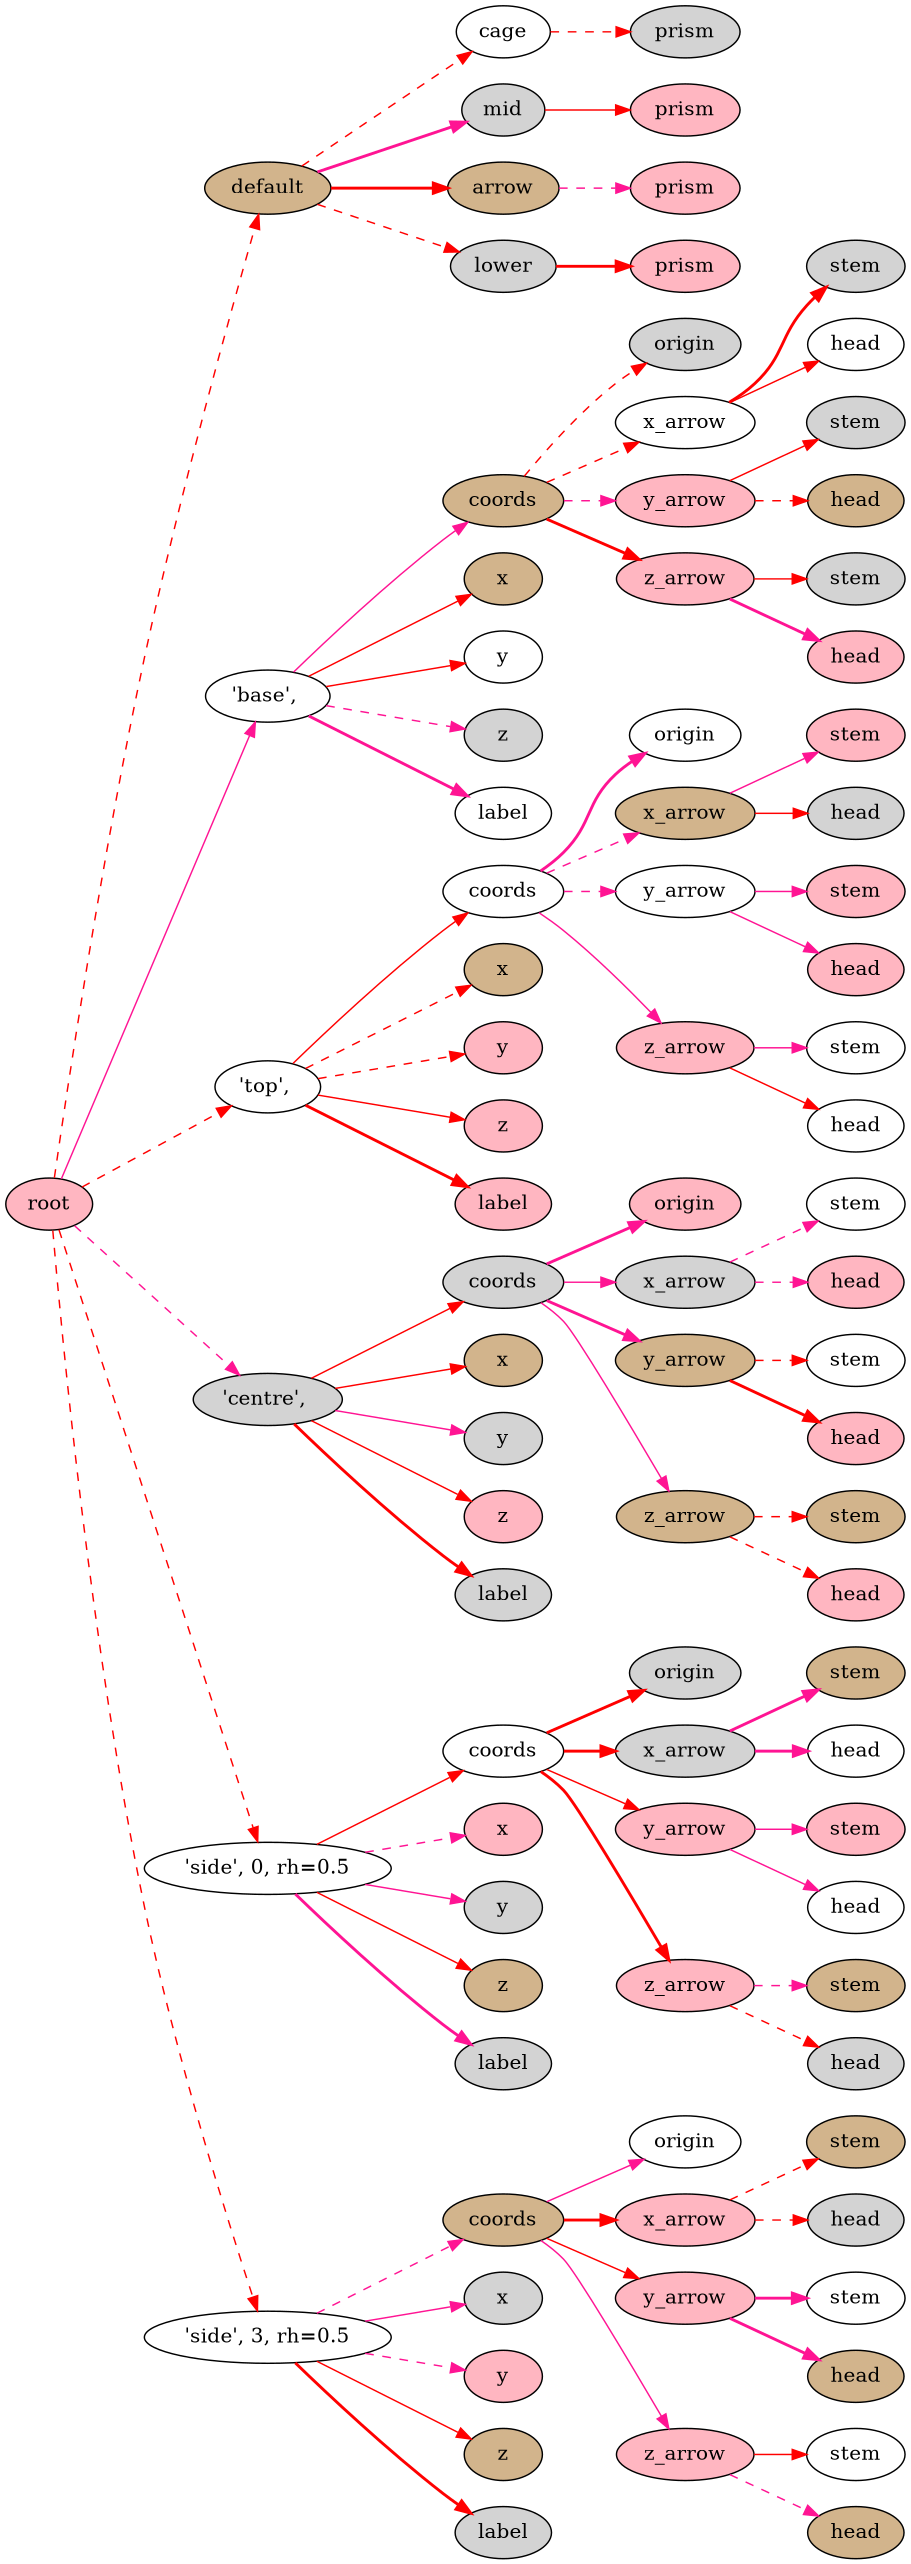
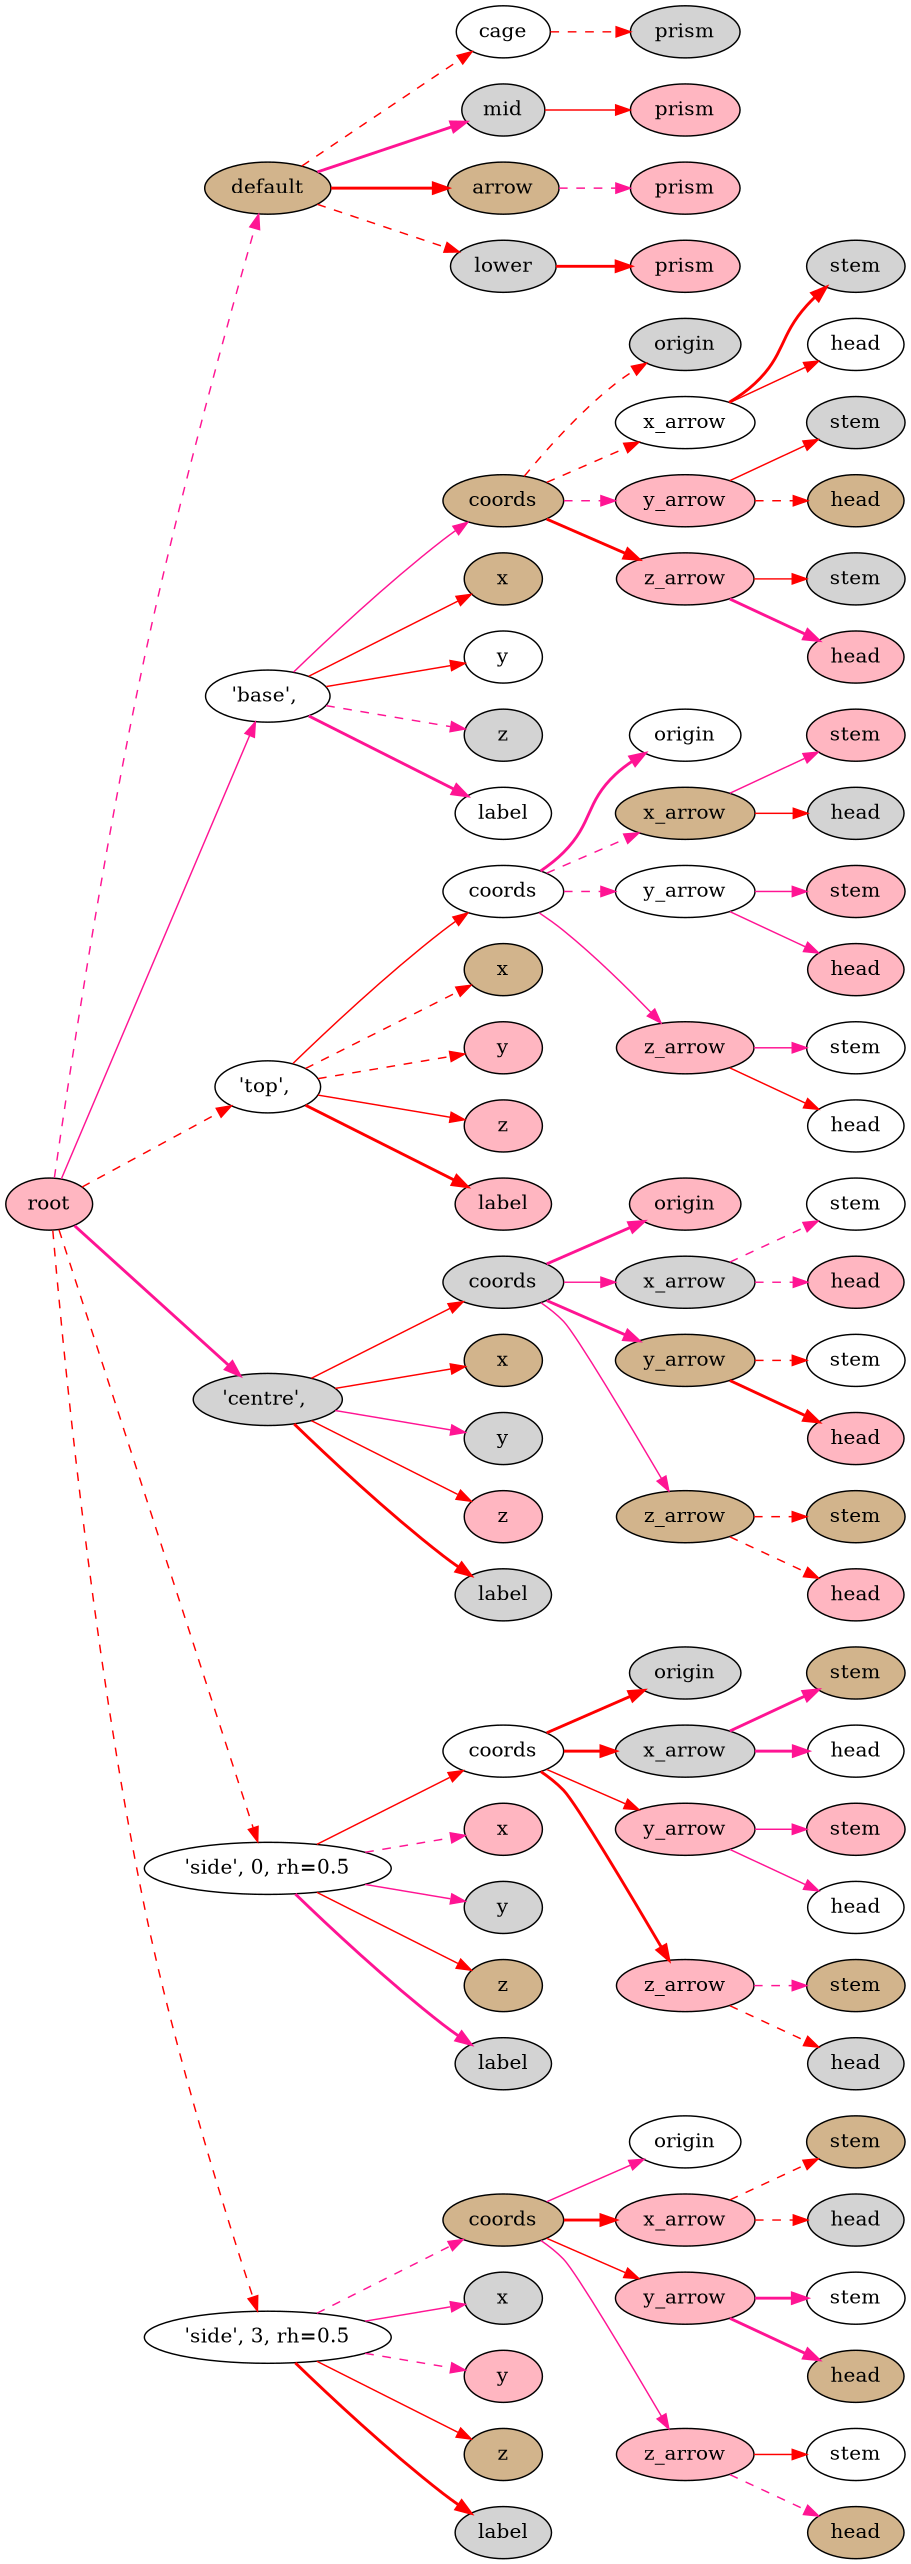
edge "root" -> "default": color red -> deeppink
edge "root" -> "'centre',": style dashed -> bold
